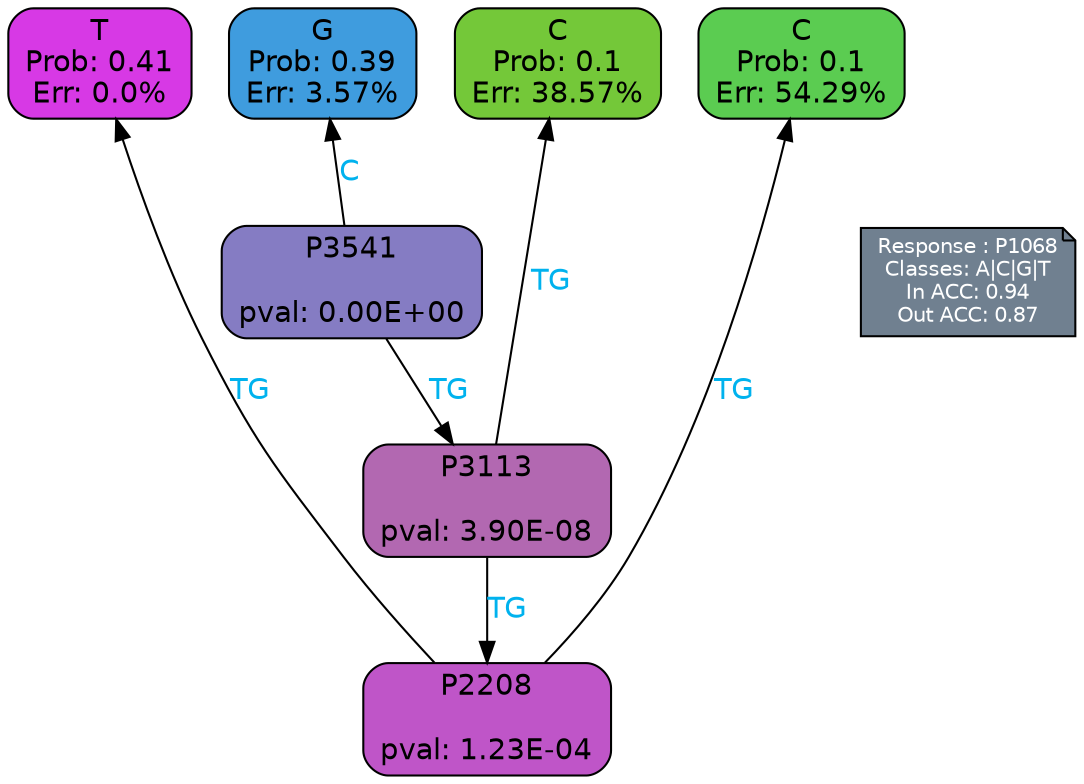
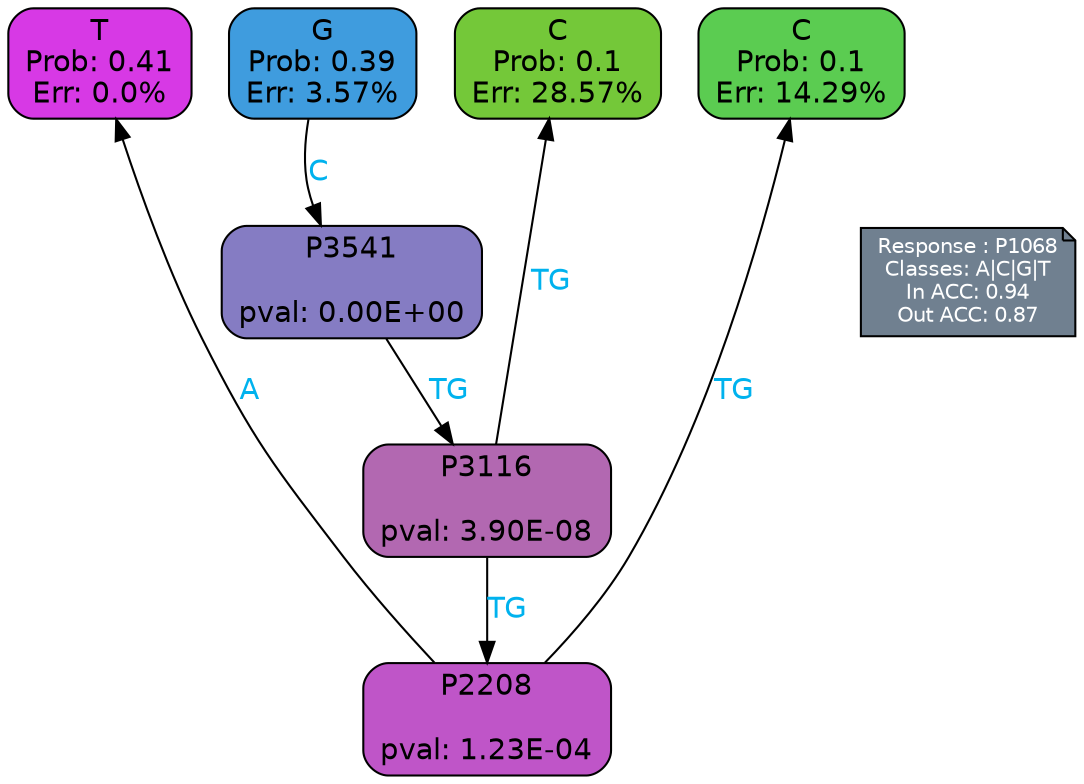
node "C Prob: 0.1 Err: 38.57%": label "C Prob: 0.1 Err: 38.57%" -> "C Prob: 0.1 Err: 28.57%"
node "C Prob: 0.1 Err: 54.29%": label "C Prob: 0.1 Err: 54.29%" -> "C Prob: 0.1 Err: 14.29%"
edge "P3541 pval: 0.00E+00" -> "G Prob: 0.39 Err: 3.57%": reversed
edge "P2208 pval: 1.23E-04" -> "T Prob: 0.41 Err: 0.0%": label "TG" -> "A"
node "P3113 pval: 3.90E-08": label "P3113 pval: 3.90E-08" -> "P3116 pval: 3.90E-08"
